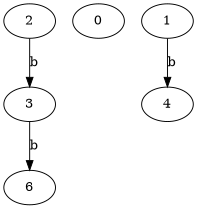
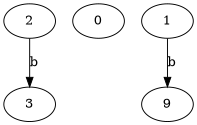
node "4": label "4" -> "9"
node "6": removed
